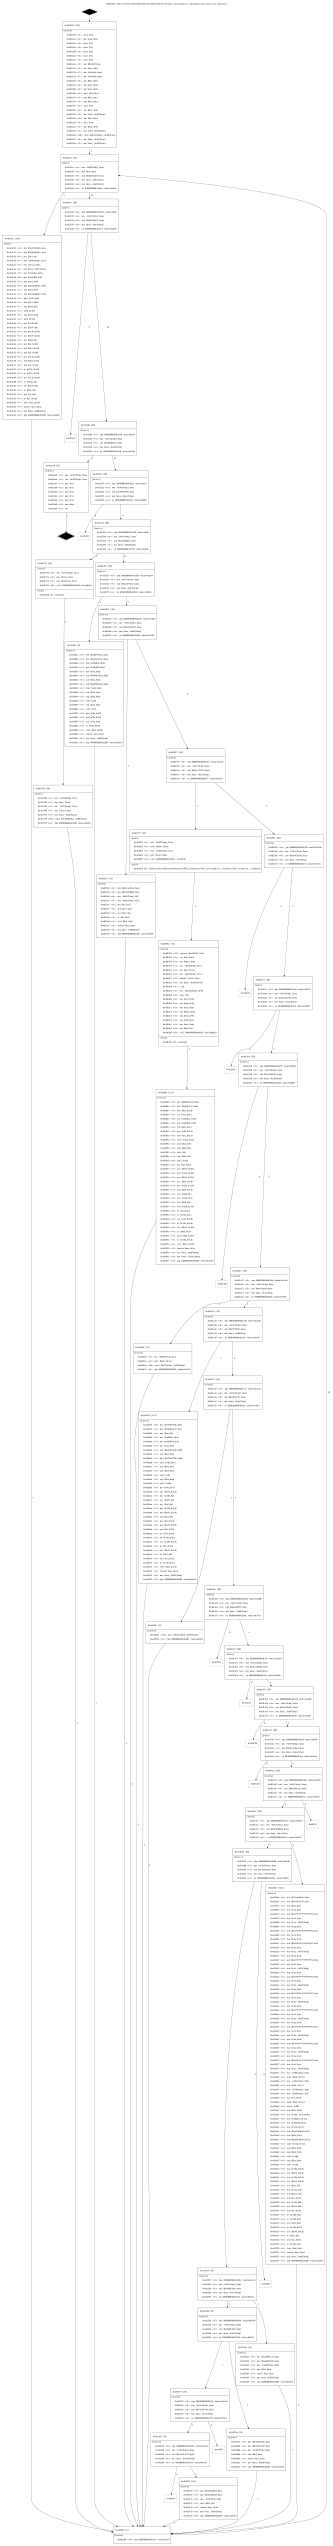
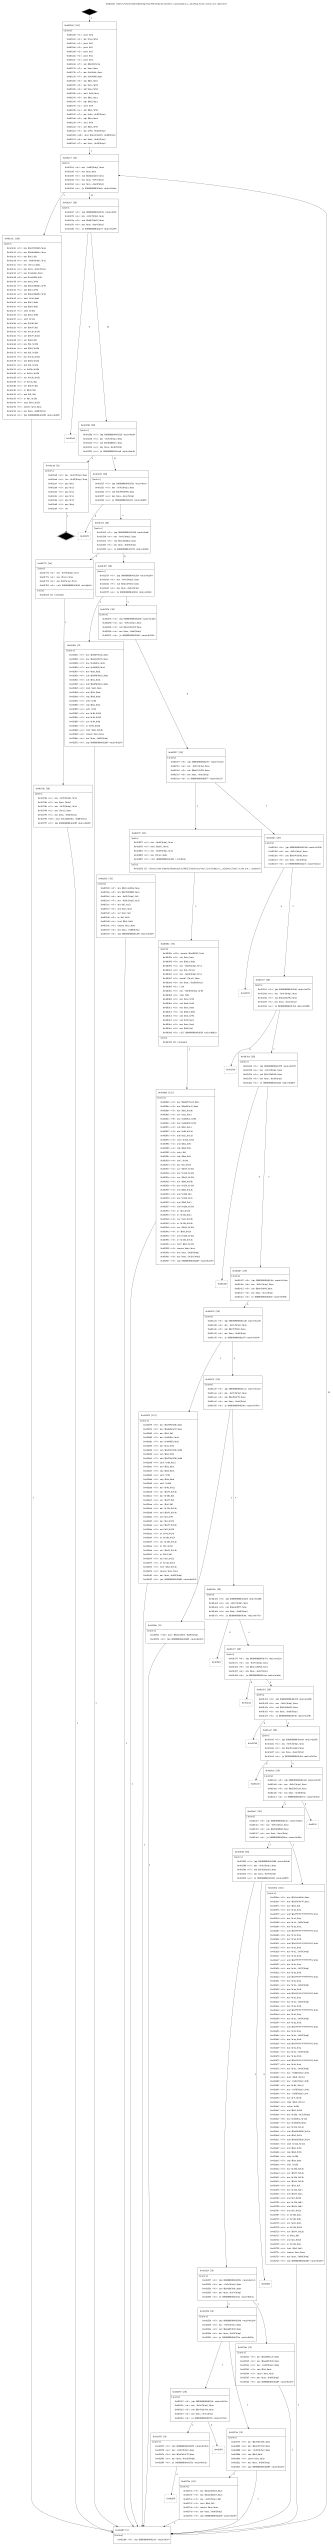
edge "0x40137b [28]" -> "0x4015b5 [53]": removed, label "1"
node "0x401b60 [25]": removed
edge "0x401573 [28]" -> "0x40173a [30]": now "0x4017fe [30]" -> "0x40173a [30]"
